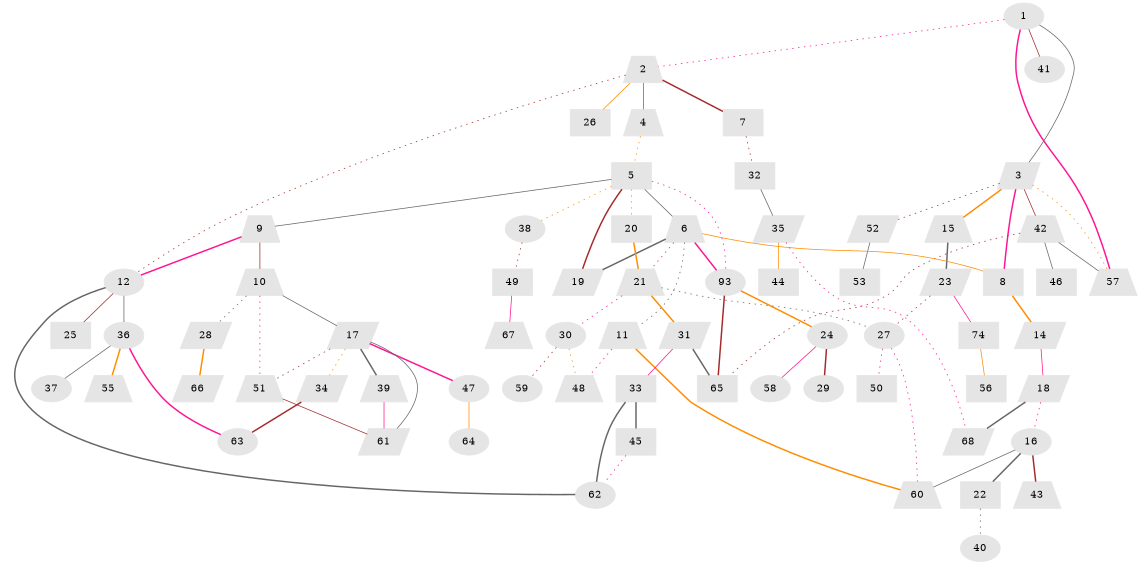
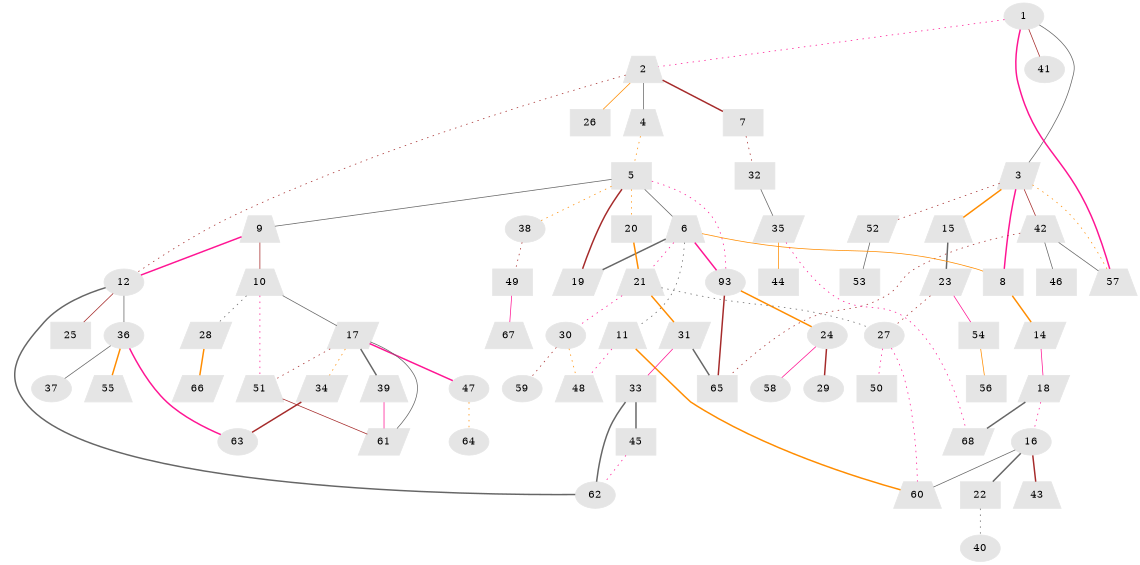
node "74": label "74" -> "54"
edge "47" -- "64": style solid -> dotted
